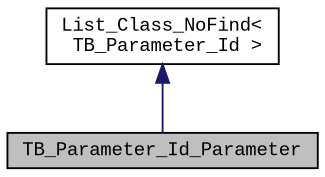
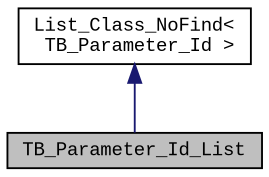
node "TB_Parameter_Id_Parameter": label "TB_Parameter_Id_Parameter" -> "TB_Parameter_Id_List"
